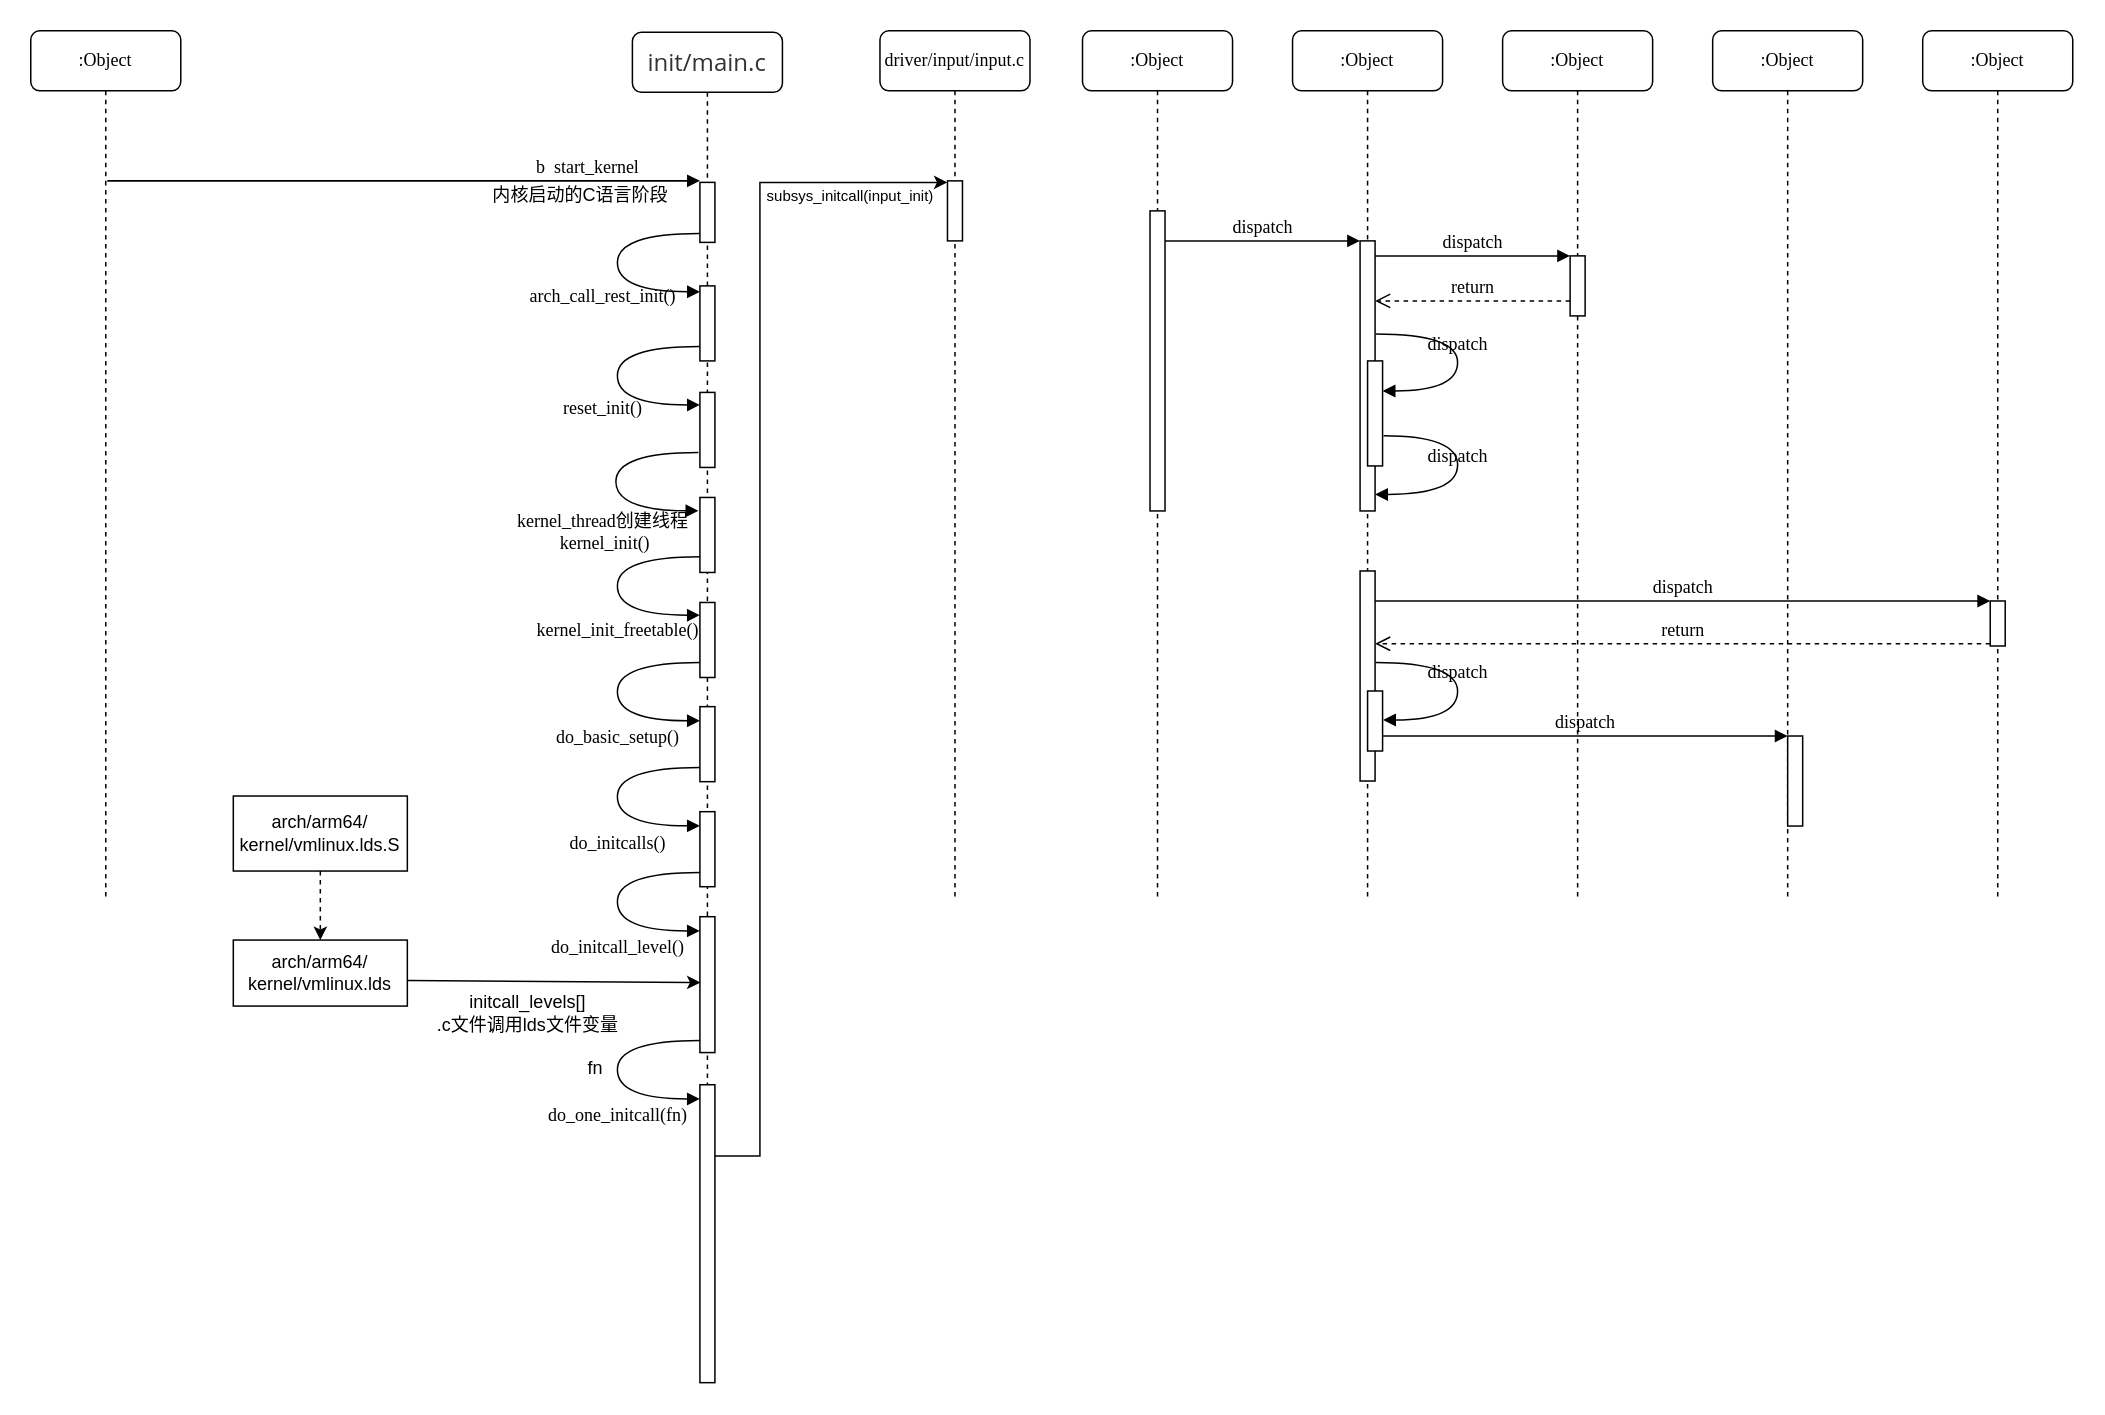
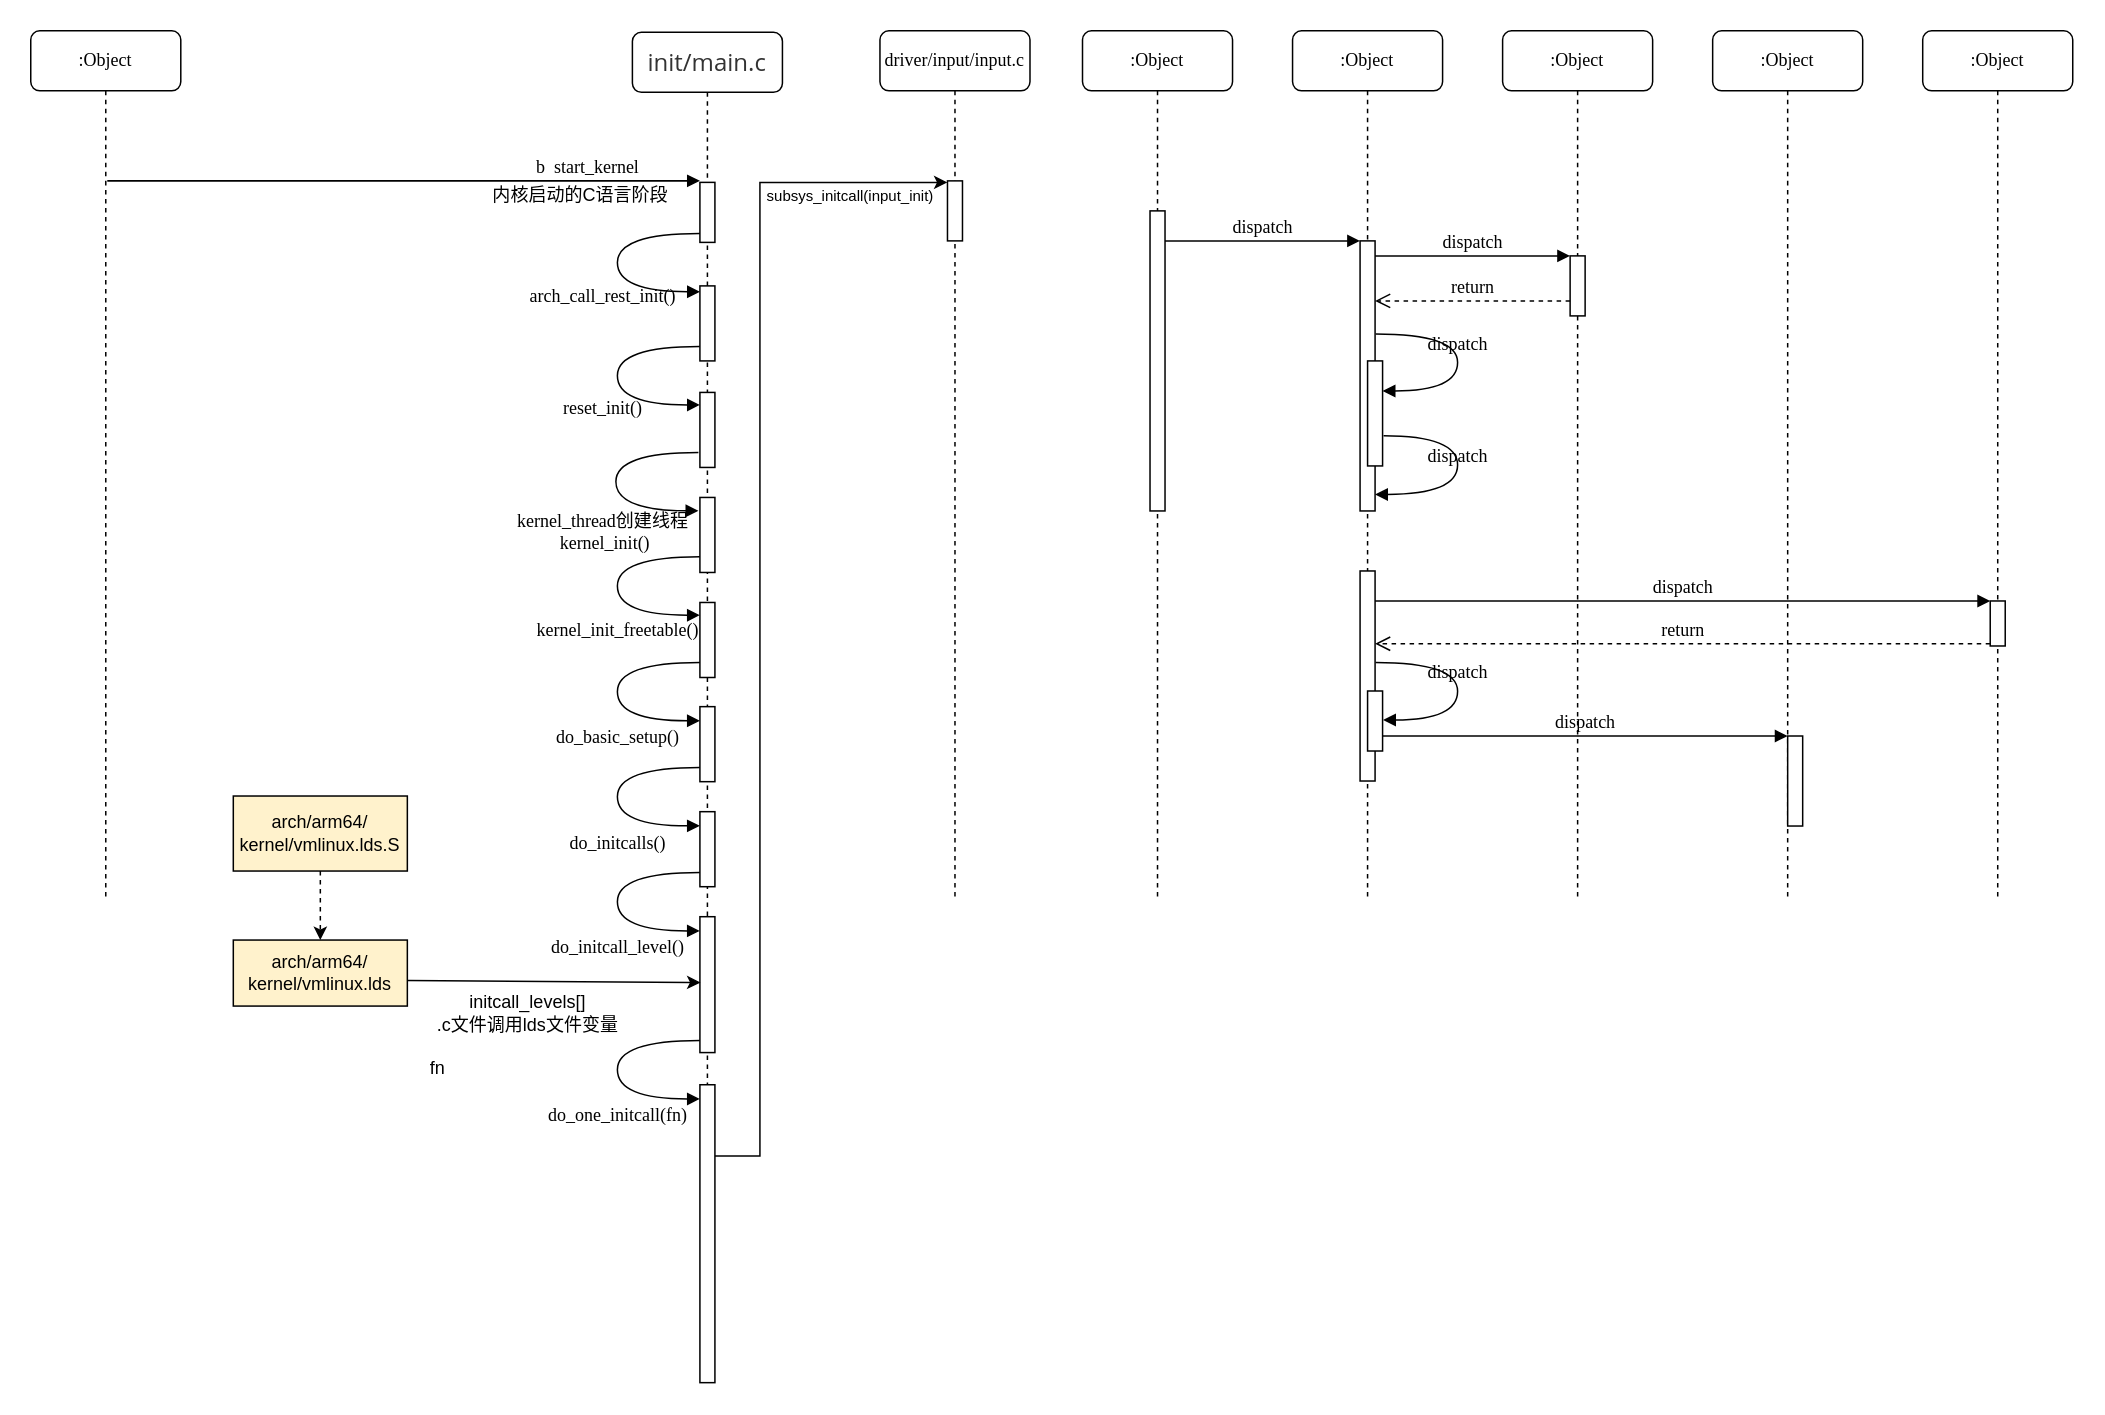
node "arch/arm64/ kernel/vmlinux.lds.S": fillcolor #ffffff -> #fff2cc
node "arch/arm64/ kernel/vmlinux.lds": fillcolor #ffffff -> #fff2cc
node "fn": moved (595, 1069) -> (437, 1069)
